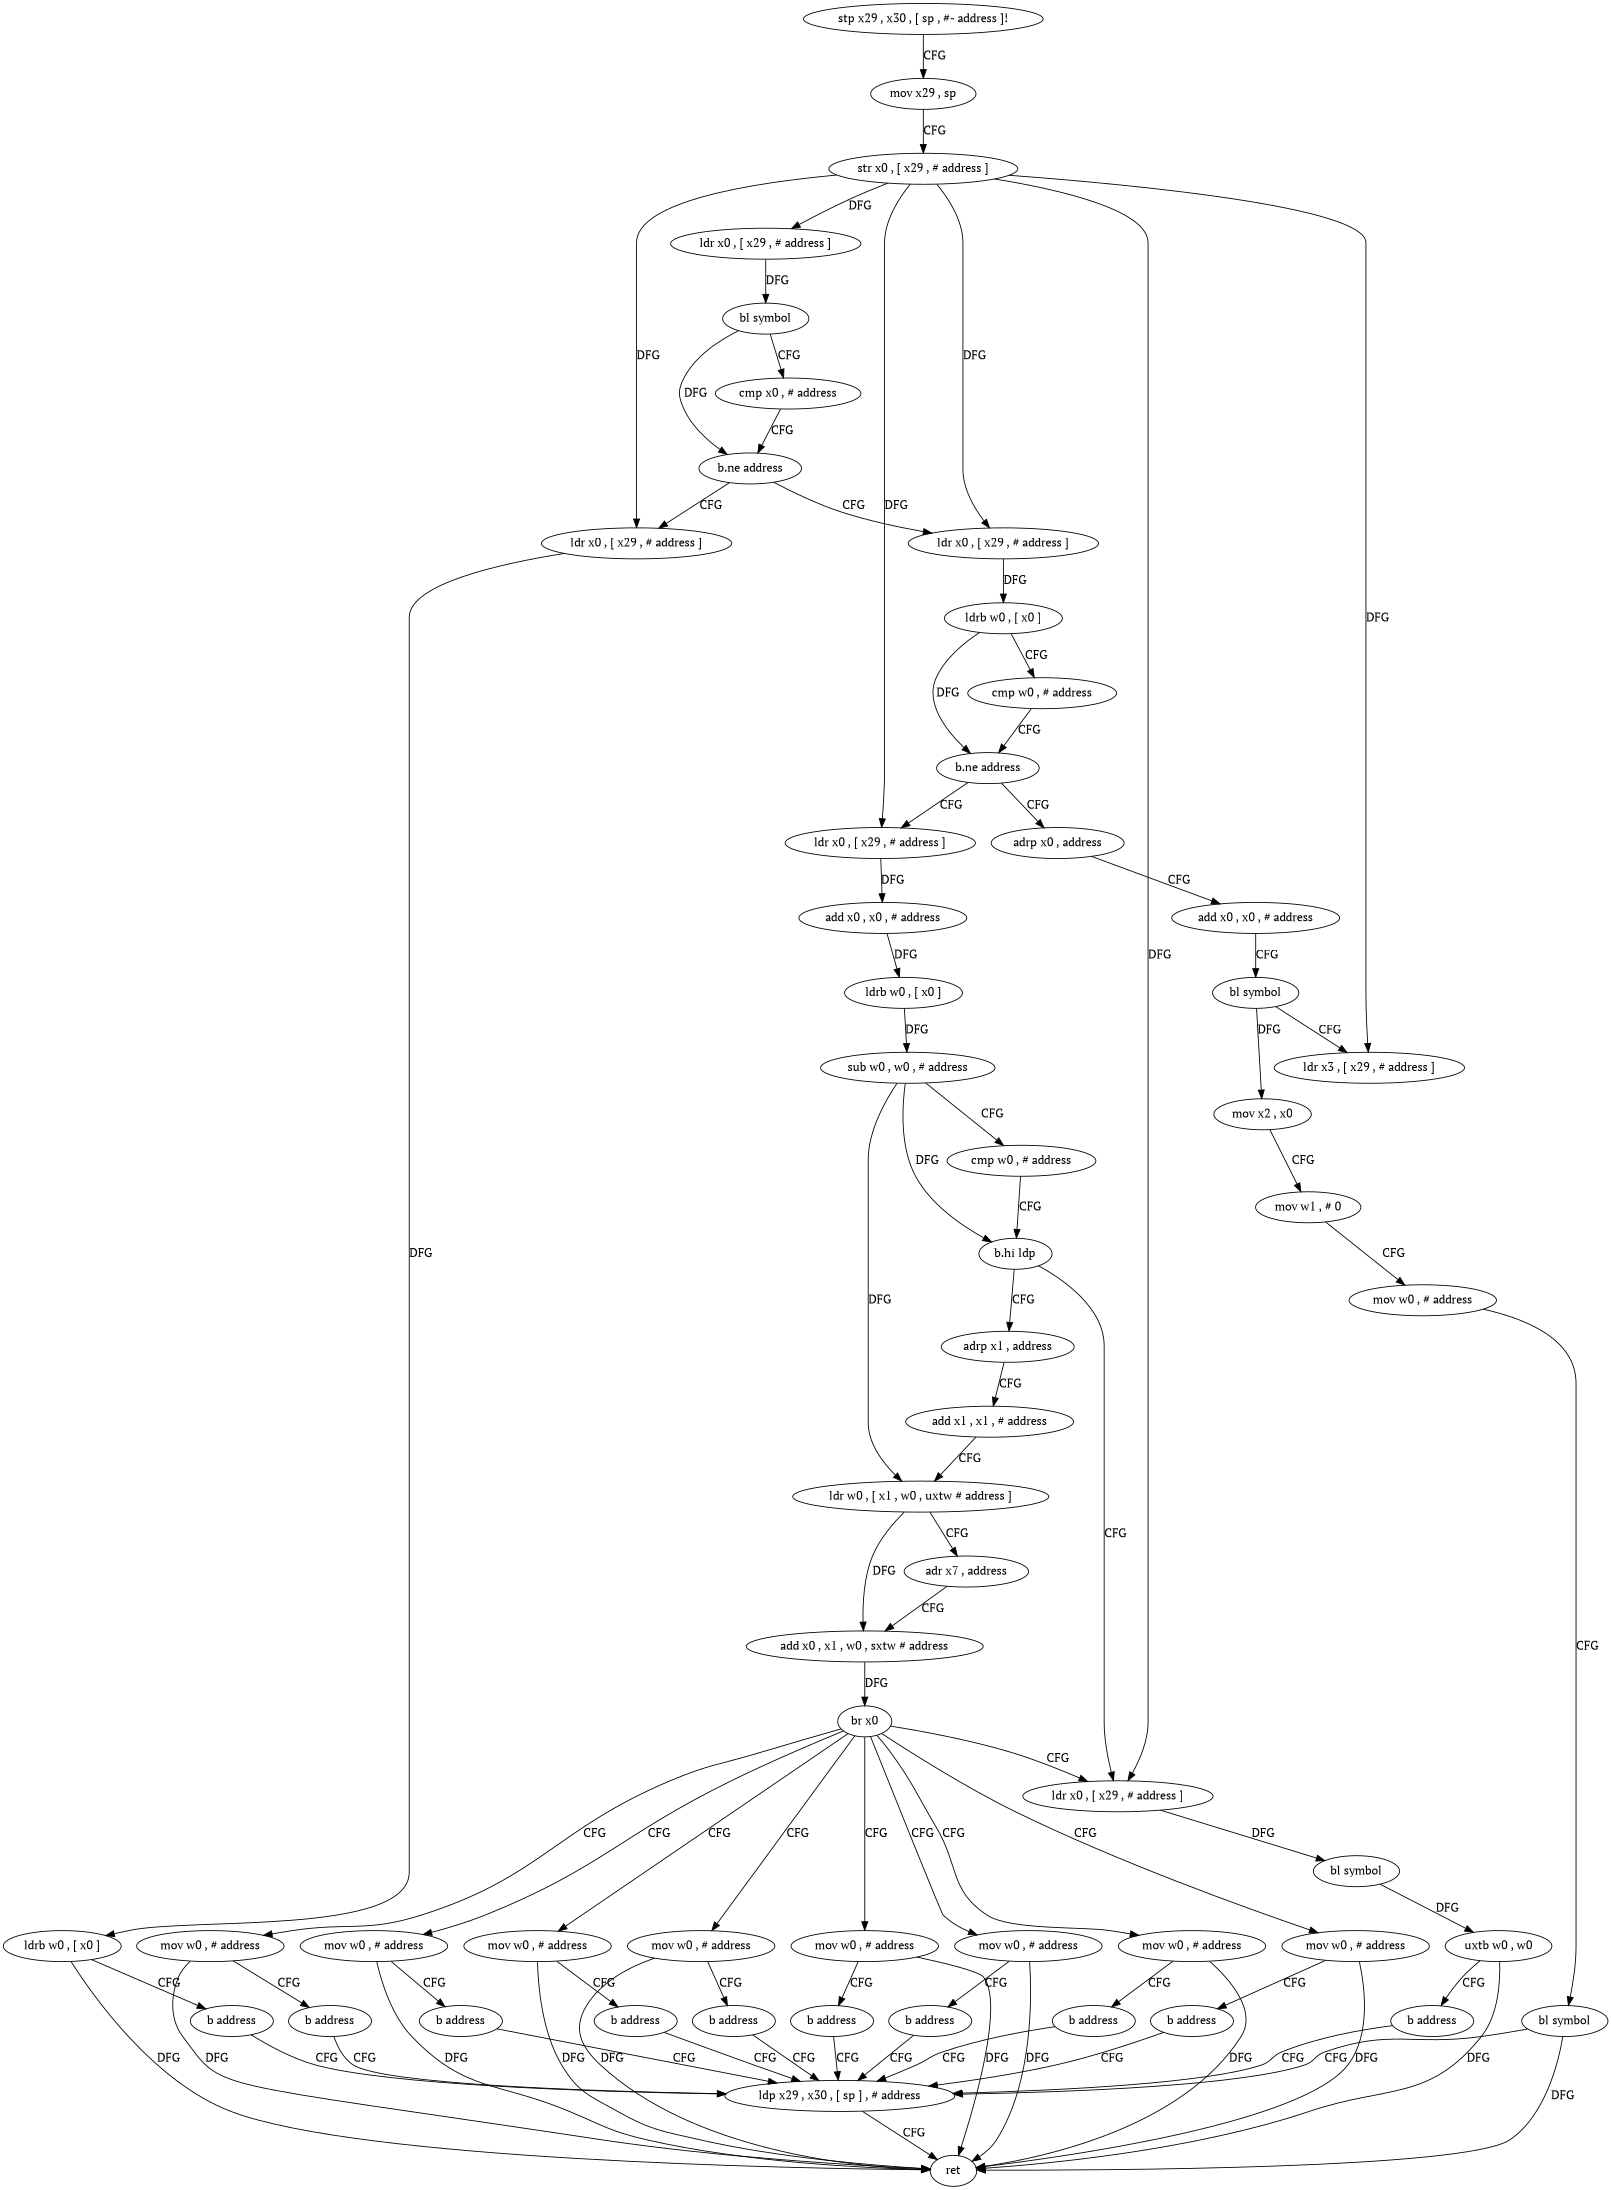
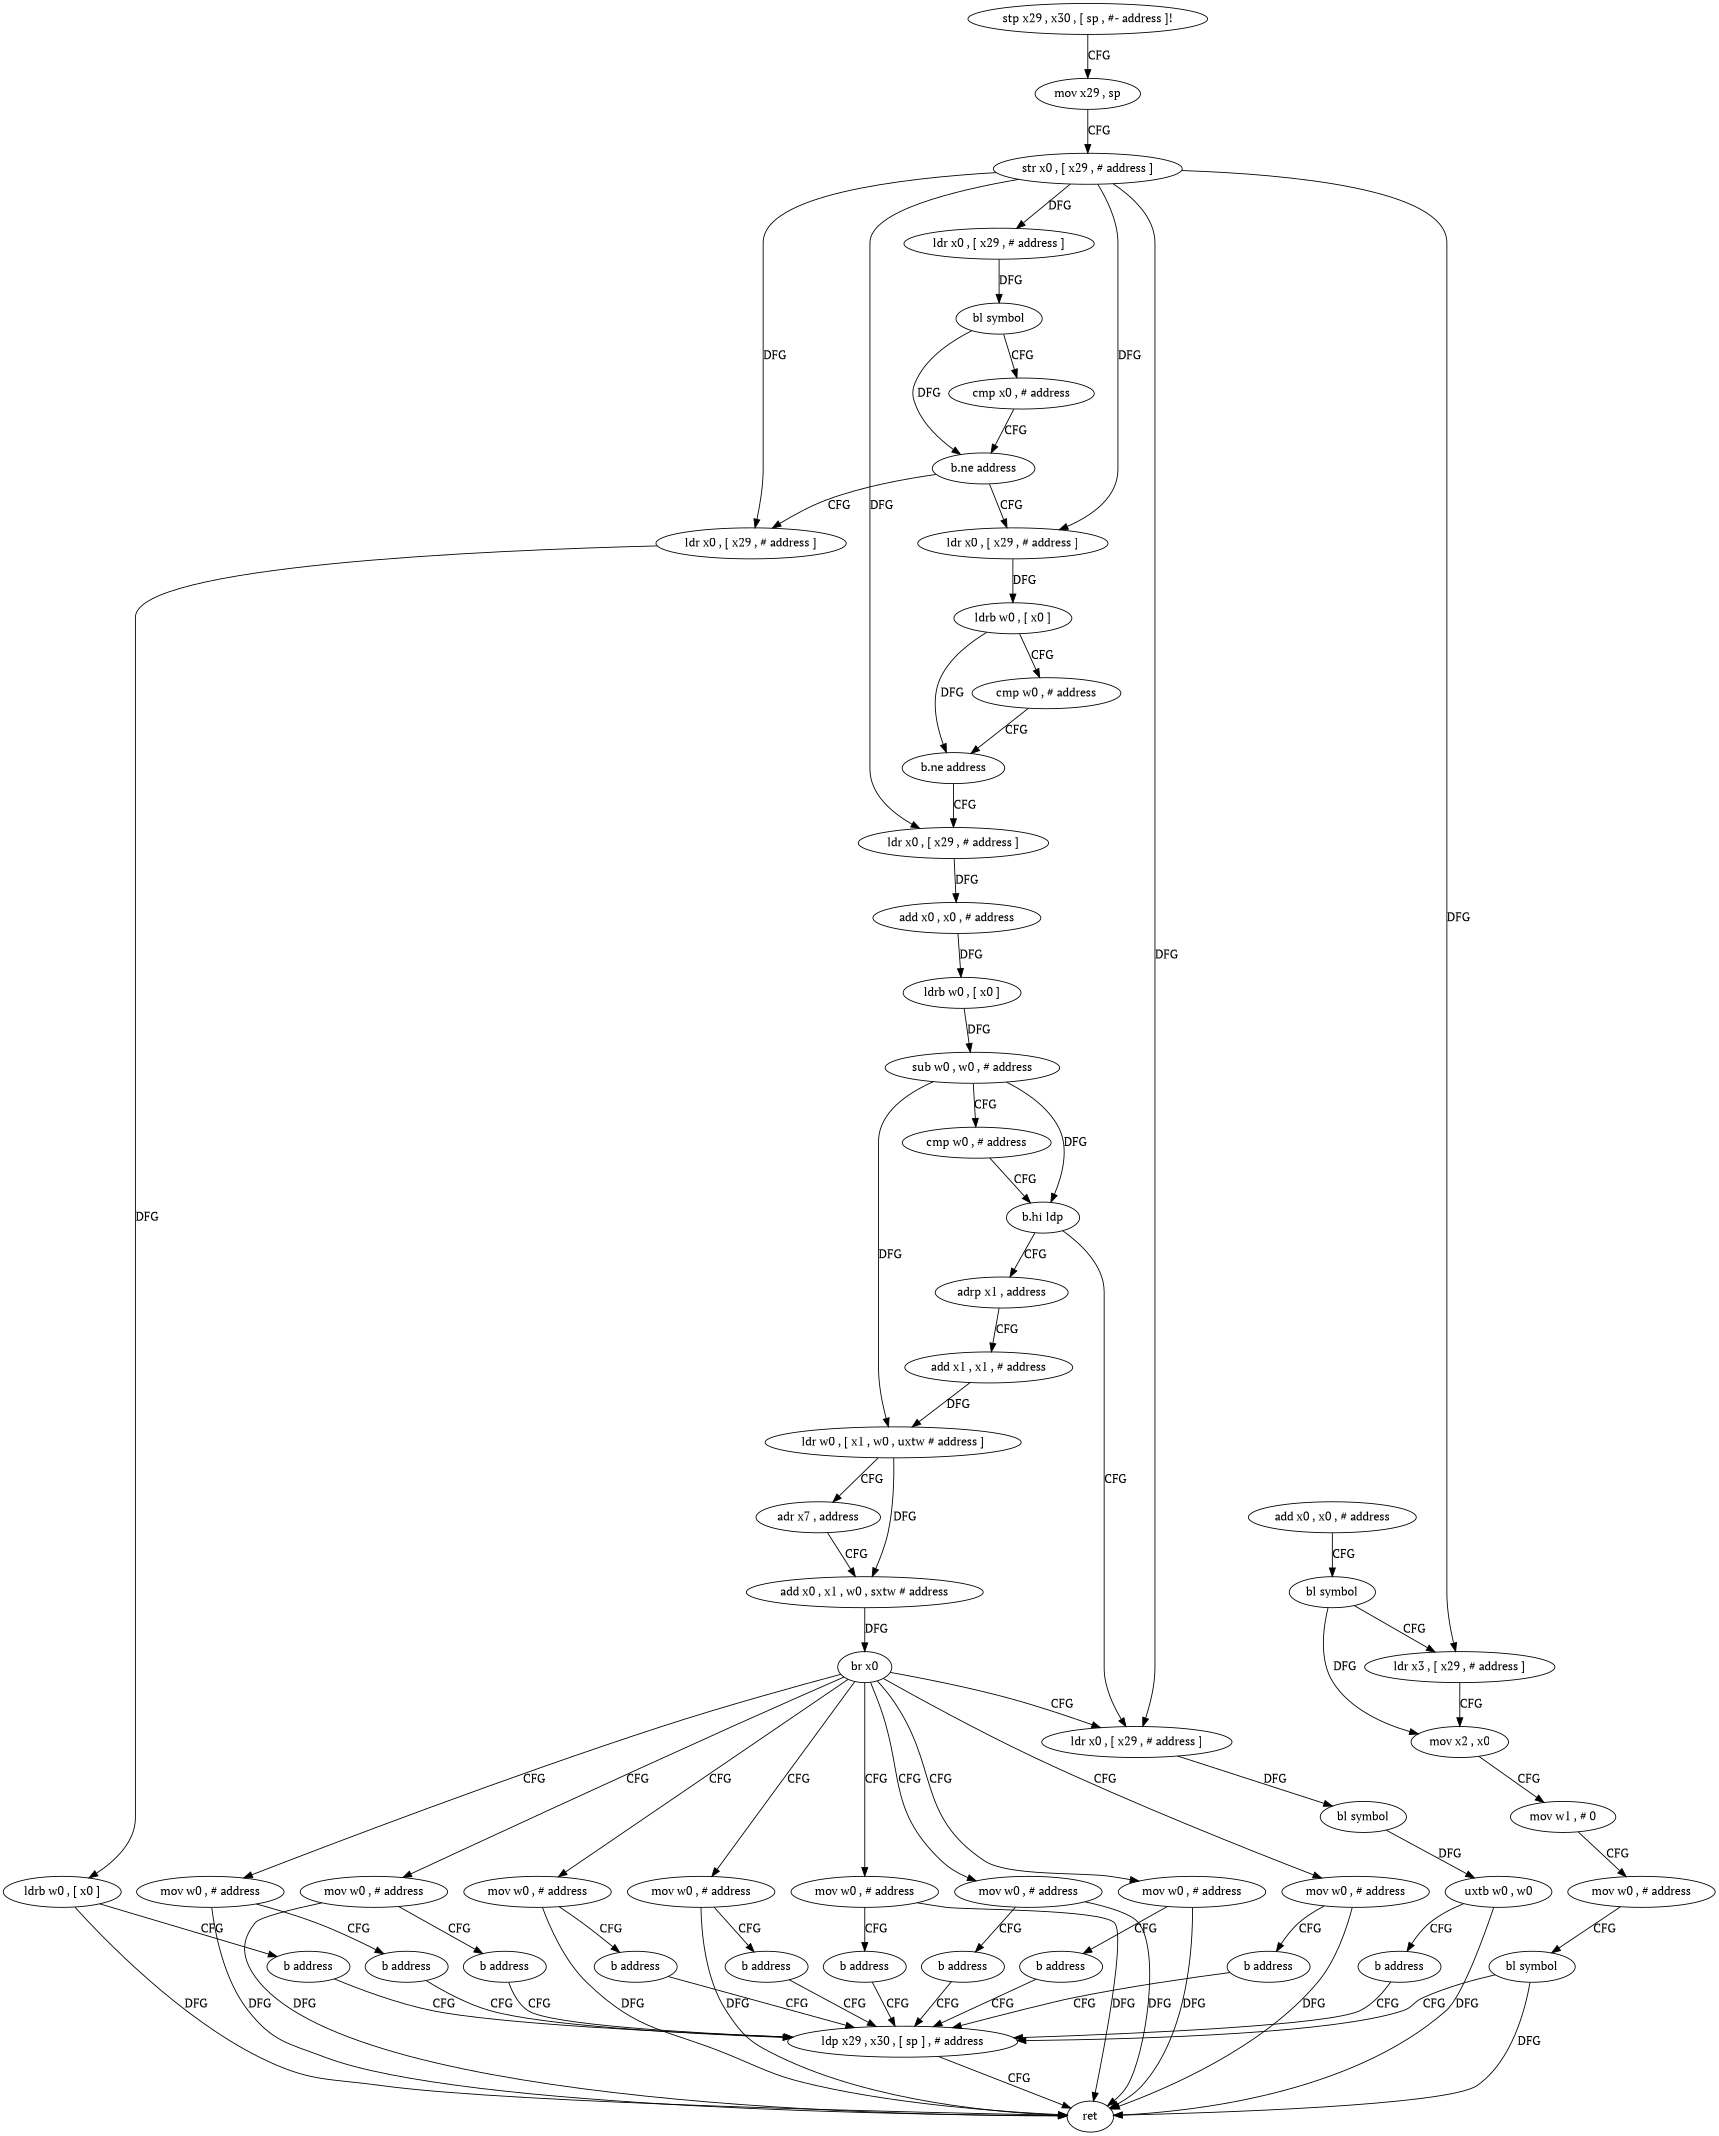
node "adrp x0 , address": removed
edge "add x1 , x1 , # address" -> "ldr w0 , [ x1 , w0 , uxtw # address ]": label "CFG" -> "DFG"
edge "ldr x3 , [ x29 , # address ]" -> "mov x2 , x0": added, label "CFG"
